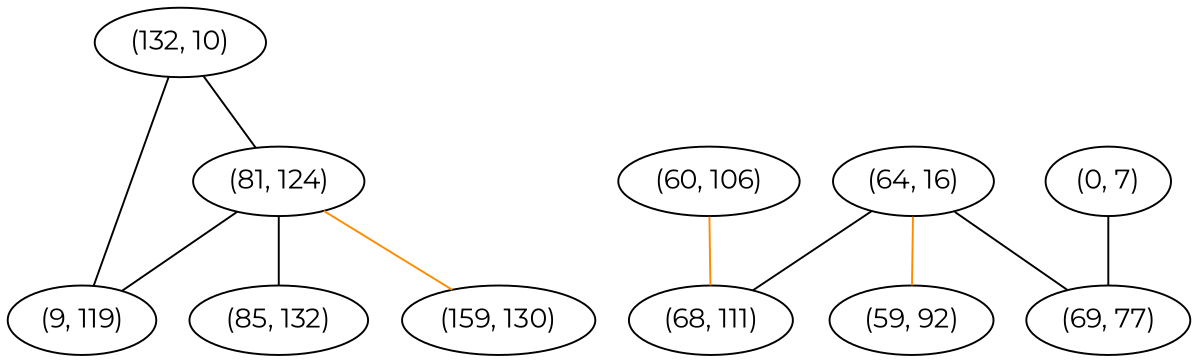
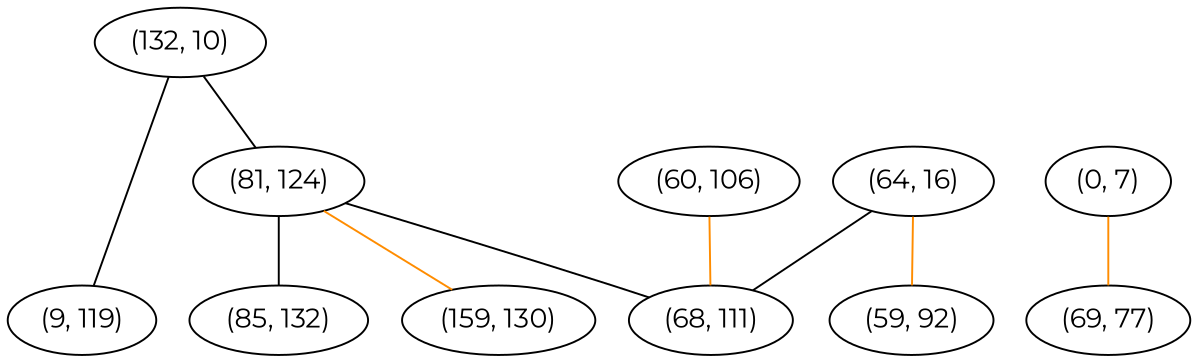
edge "(81, 124)" -- "(9, 119)": now "(81, 124)" -- "(68, 111)"
edge "(64, 16)" -- "(69, 77)": removed
edge "(0, 7)" -- "(69, 77)": color black -> darkorange
